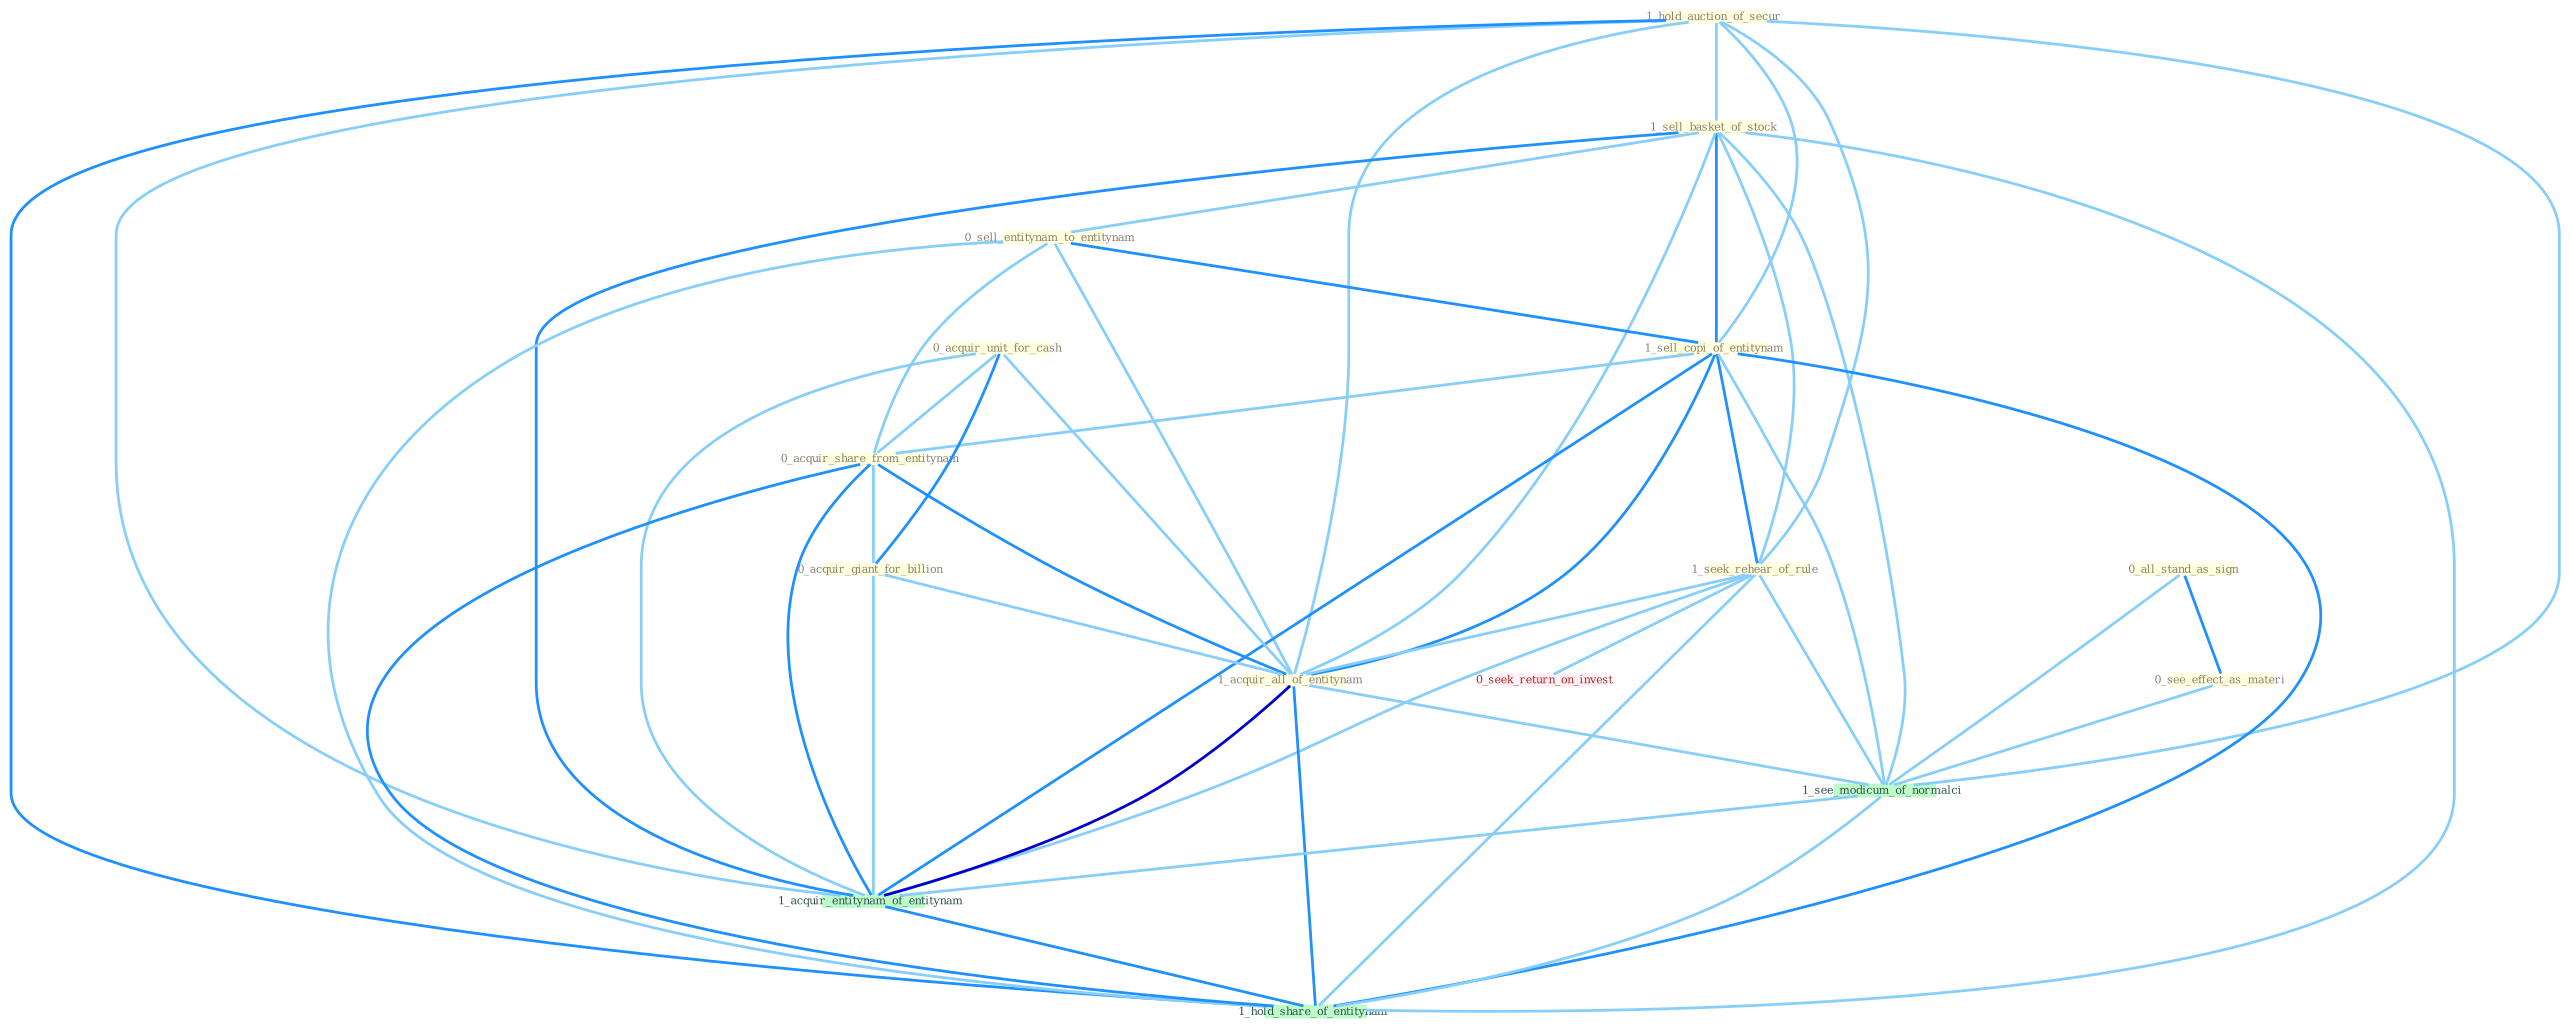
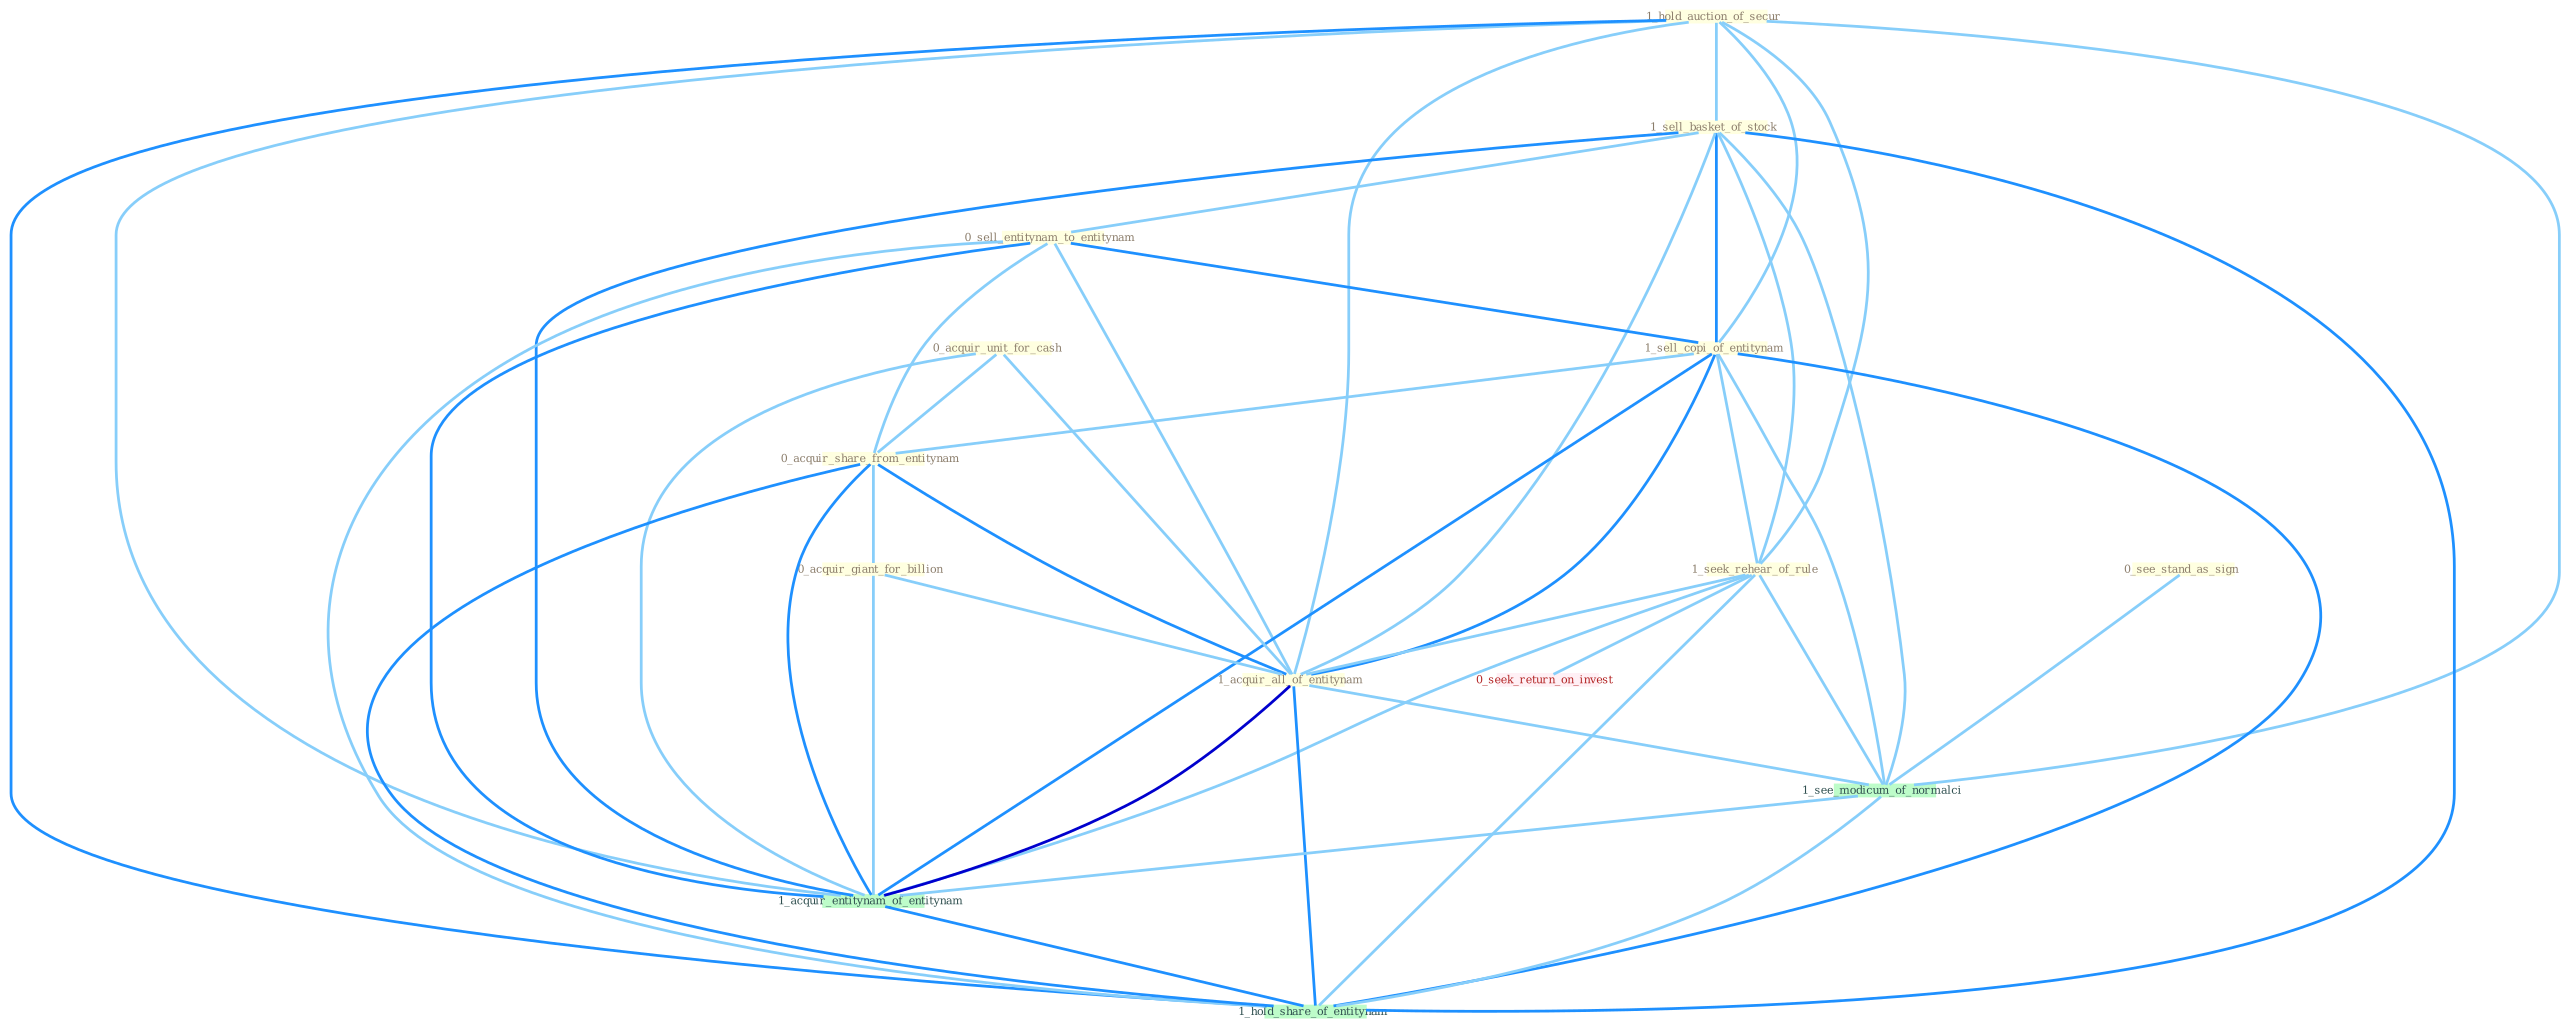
edge "1_sell_copi_of_entitynam" -- "1_seek_rehear_of_rule": color #1e90ff -> #87cefa
edge "0_acquir_unit_for_cash" -- "0_acquir_giant_for_billion": removed
edge "0_sell_entitynam_to_entitynam" -- "1_acquir_entitynam_of_entitynam": added
node "0_all_stand_as_sign": label "0_all_stand_as_sign" -> "0_see_stand_as_sign"
node "0_see_effect_as_materi": removed
edge "1_sell_basket_of_stock" -- "1_hold_share_of_entitynam": color #87cefa -> #1e90ff
